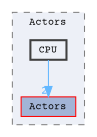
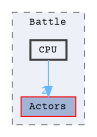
cluster "Actors": label "Actors" -> "Battle"
